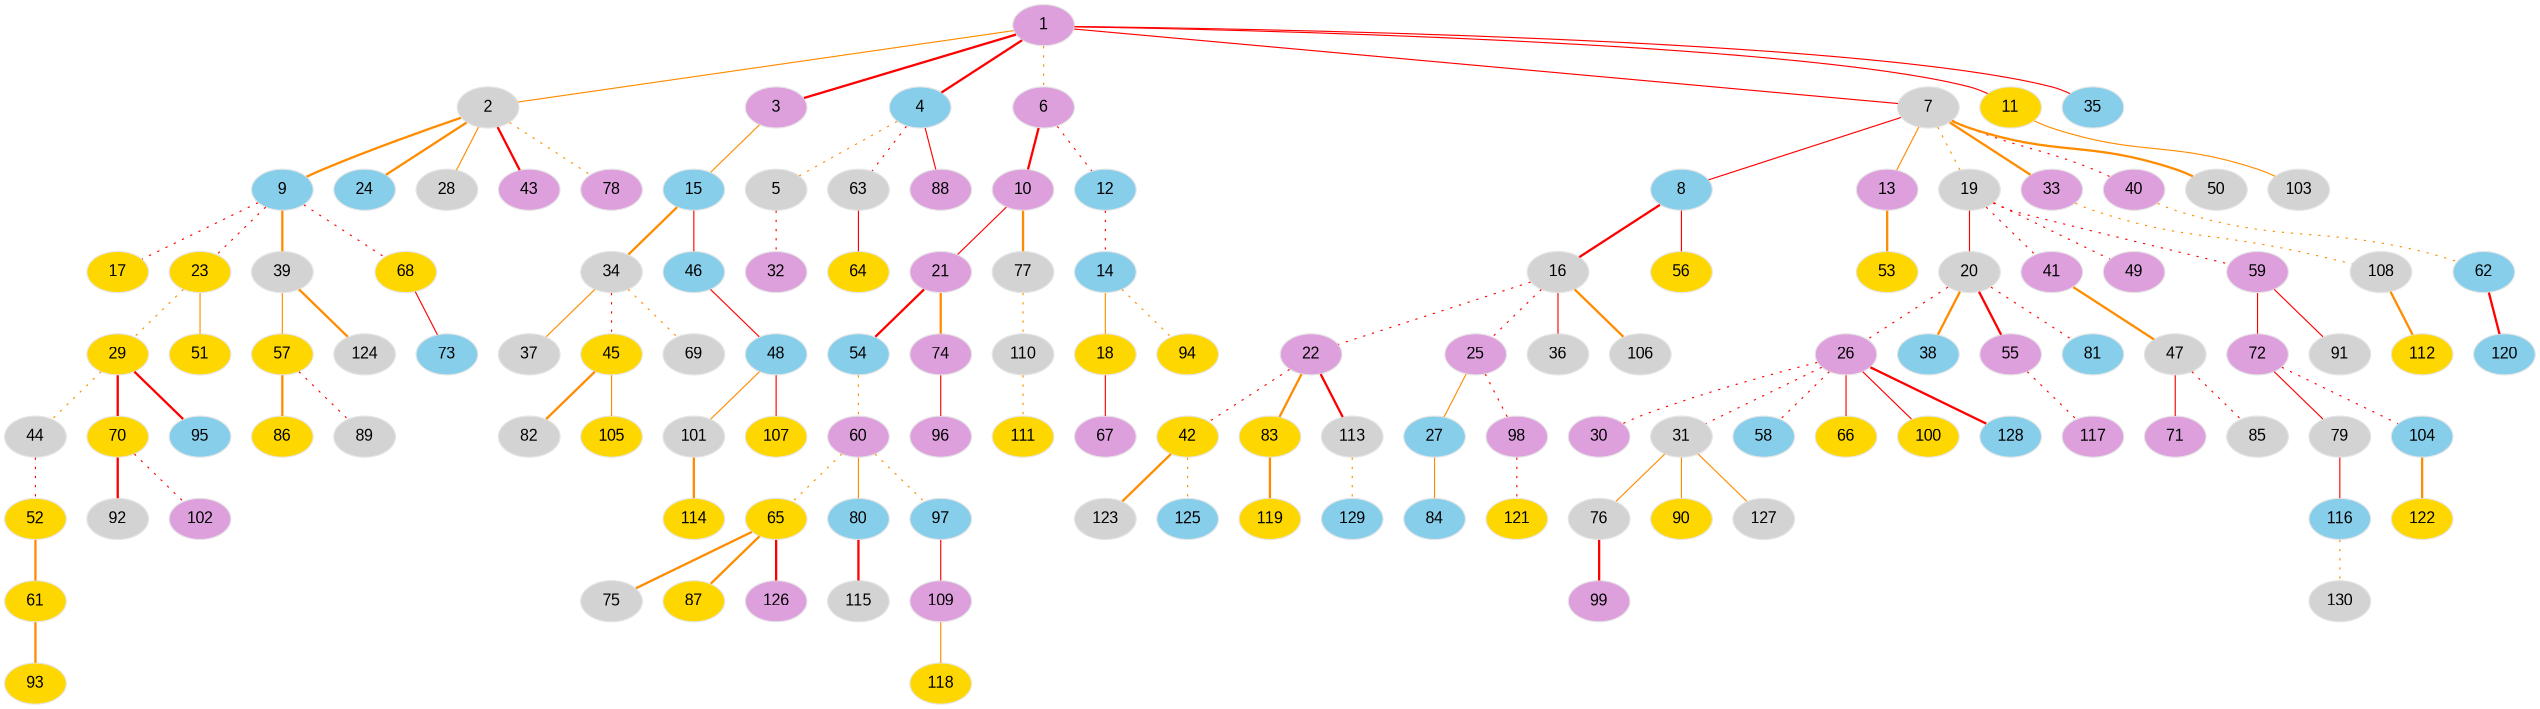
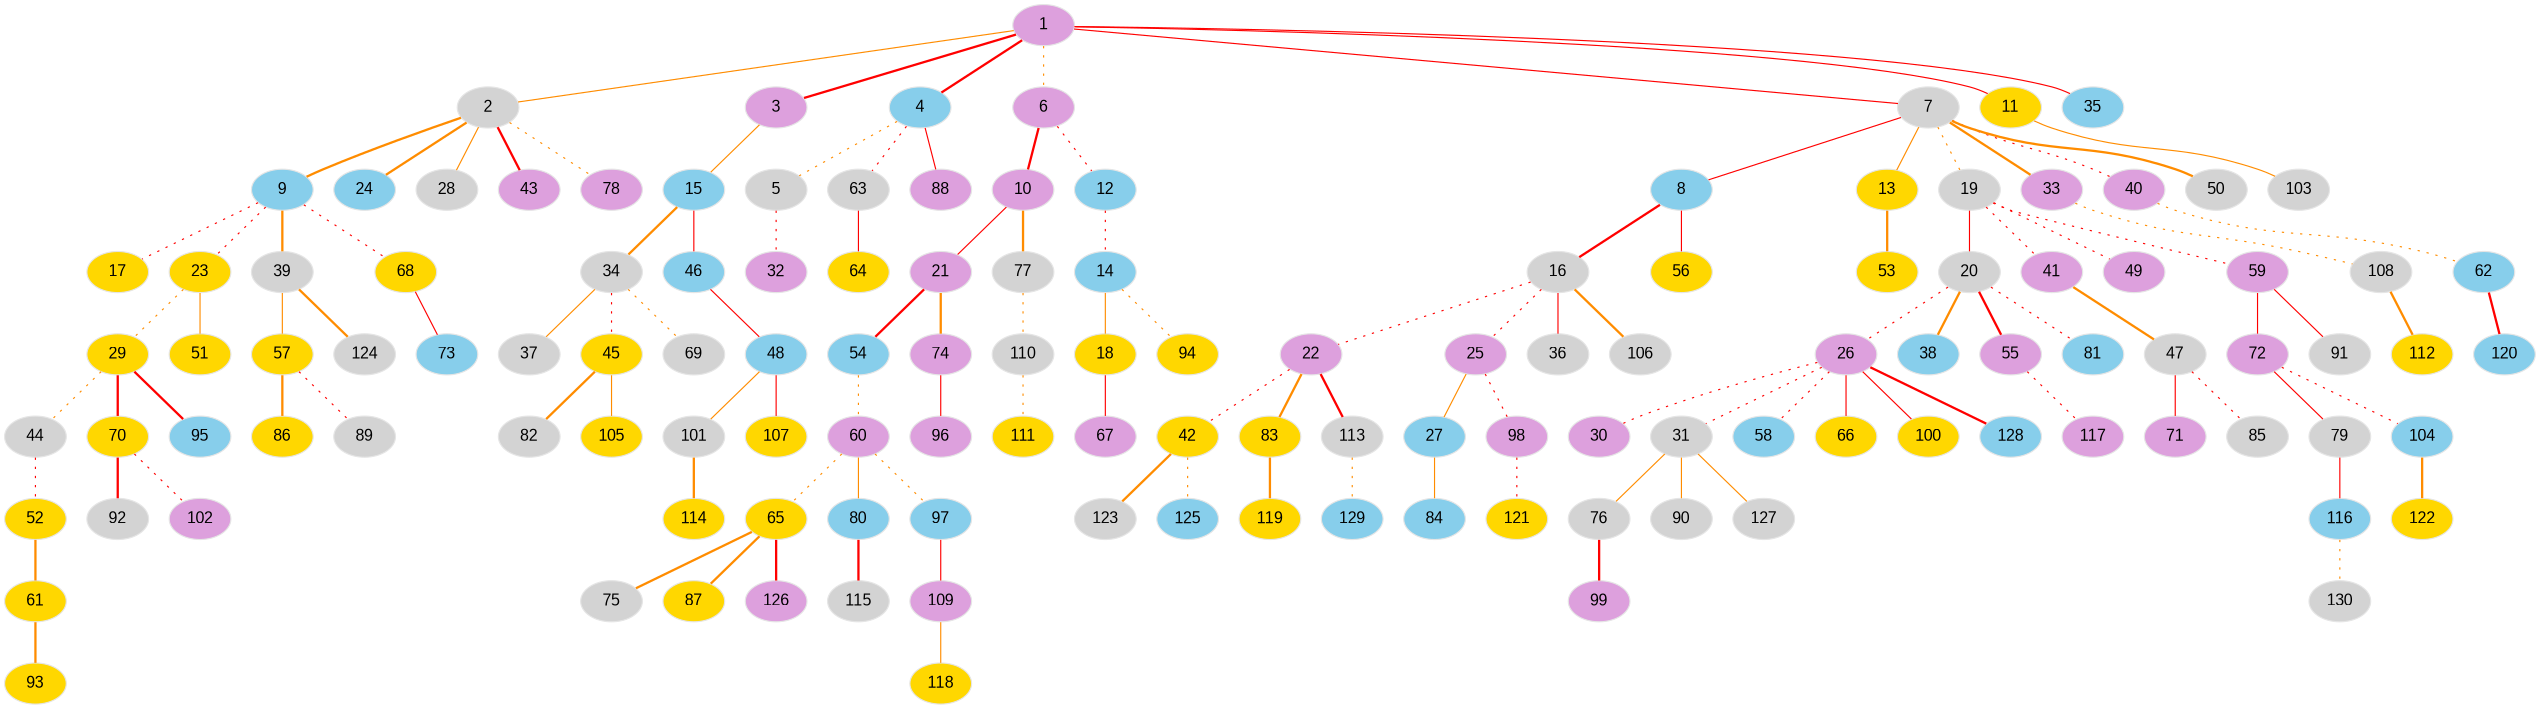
node "13": fillcolor plum -> gold
node "90": fillcolor gold -> lightgrey
